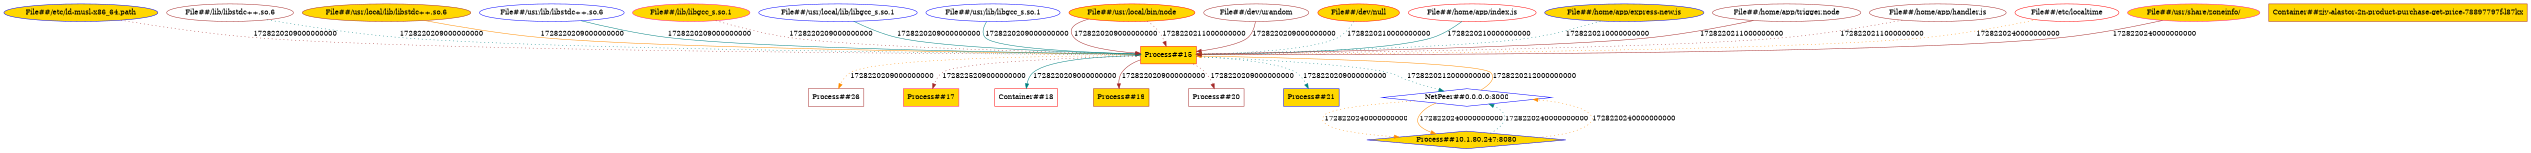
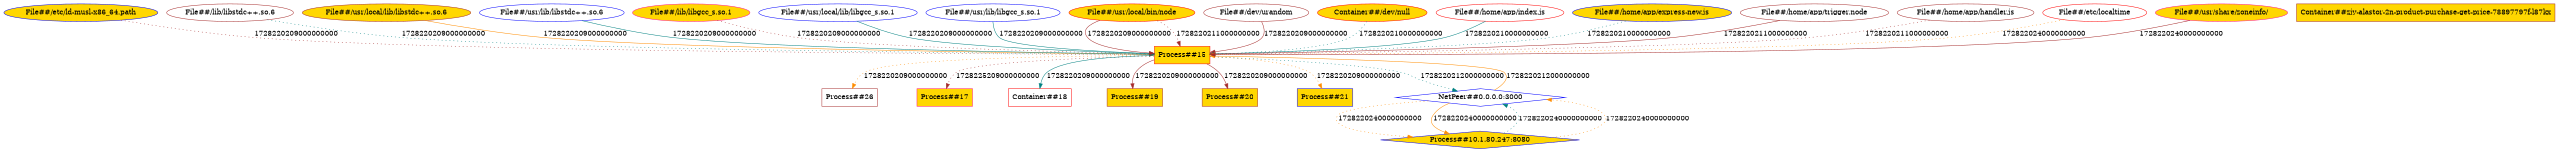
node "File##/dev/null": label "File##/dev/null" -> "Container##/dev/null"
edge "Process##15" -> "Process##21": color teal -> darkorange
edge "Process##15" -> "Process##20": style dotted -> solid
node "Process##20": fillcolor white -> gold
